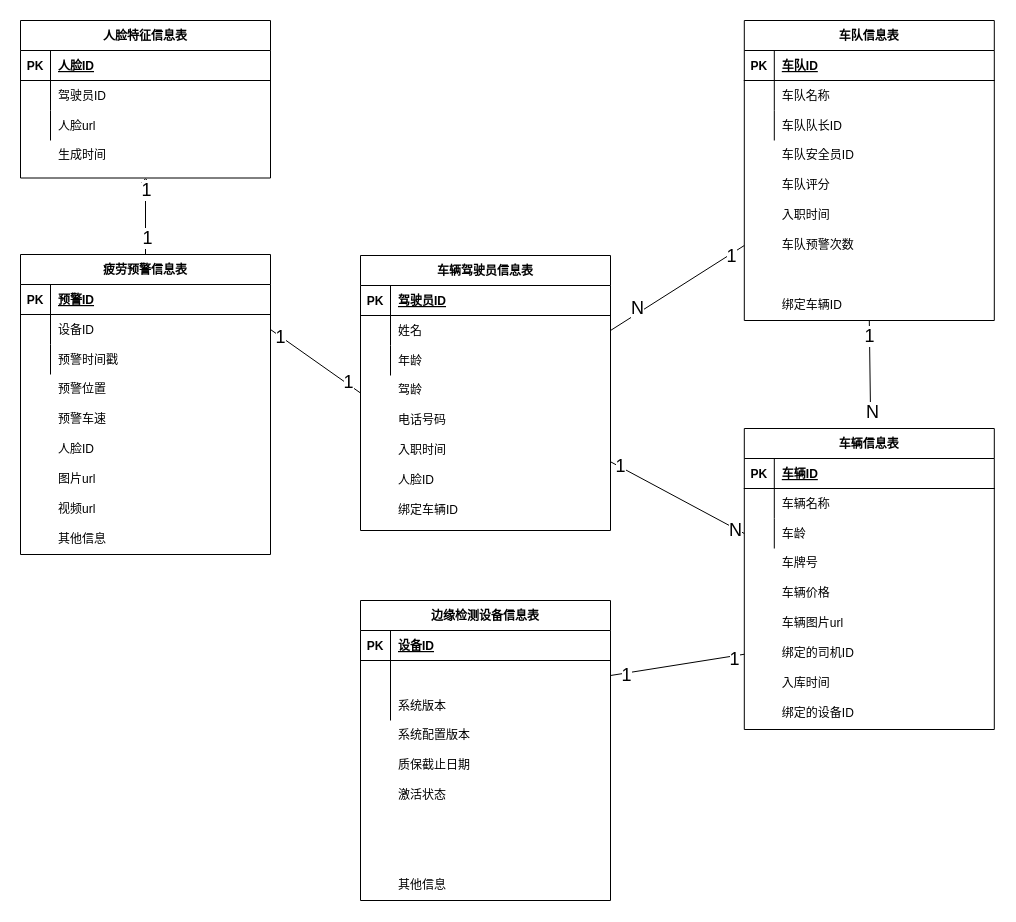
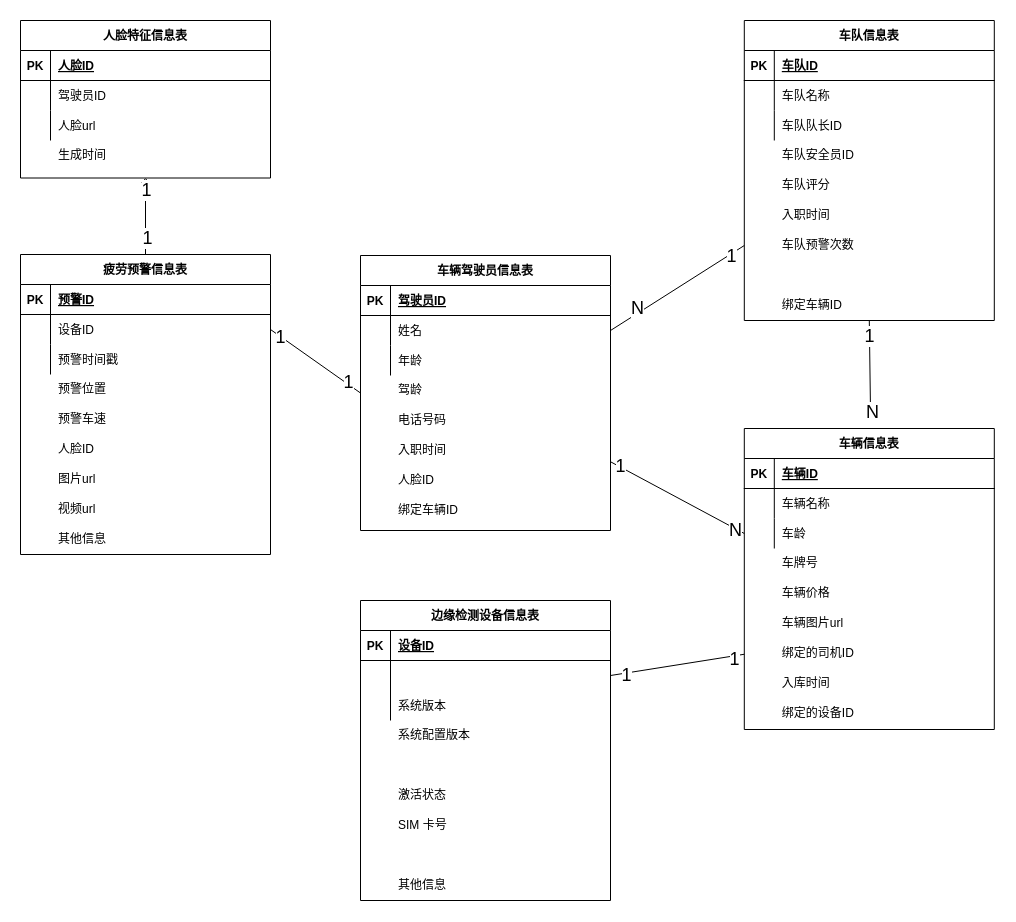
node "质保截止日期": removed
node "SIM 卡号": added
